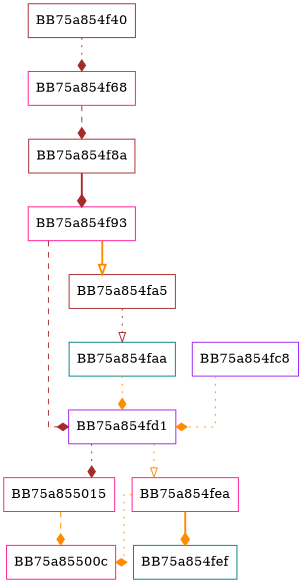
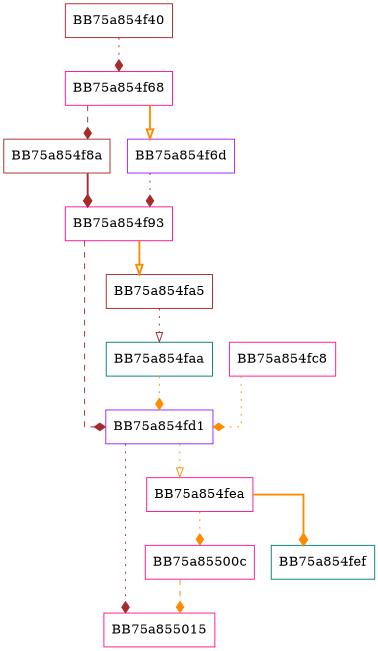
node "BB75a854f6d": added
node "BB75a854fc8": color purple -> deeppink
edge "BB75a855015" -> "BB75a85500c": reversed
